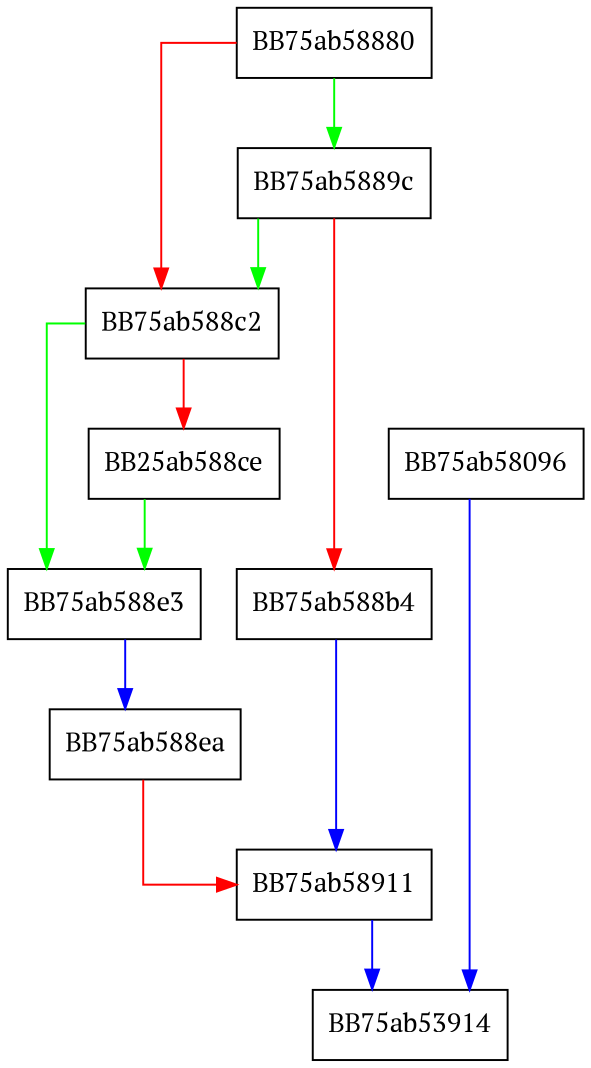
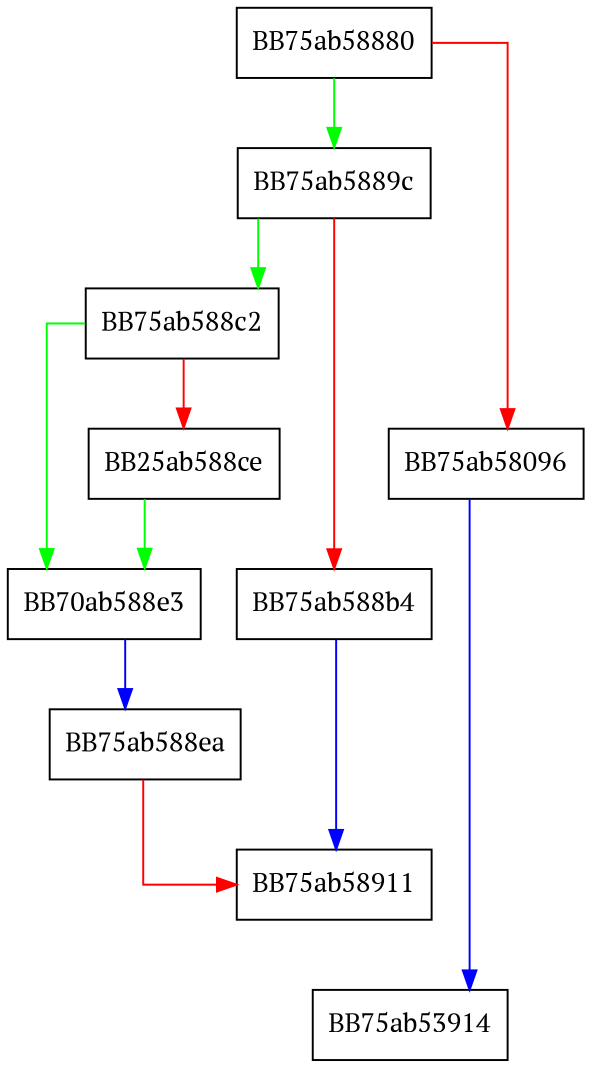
edge "BB75ab58880" -> "BB75ab588c2": now "BB75ab58880" -> "BB75ab58096"
node "BB75ab588e3": label "BB75ab588e3" -> "BB70ab588e3"
edge "BB75ab58911" -> "BB75ab53914": removed
